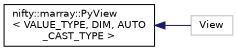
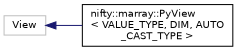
edge "View" -> "nifty::marray::PyView < VALUE_TYPE, DIM, AUTO _CAST_TYPE >": reversed
